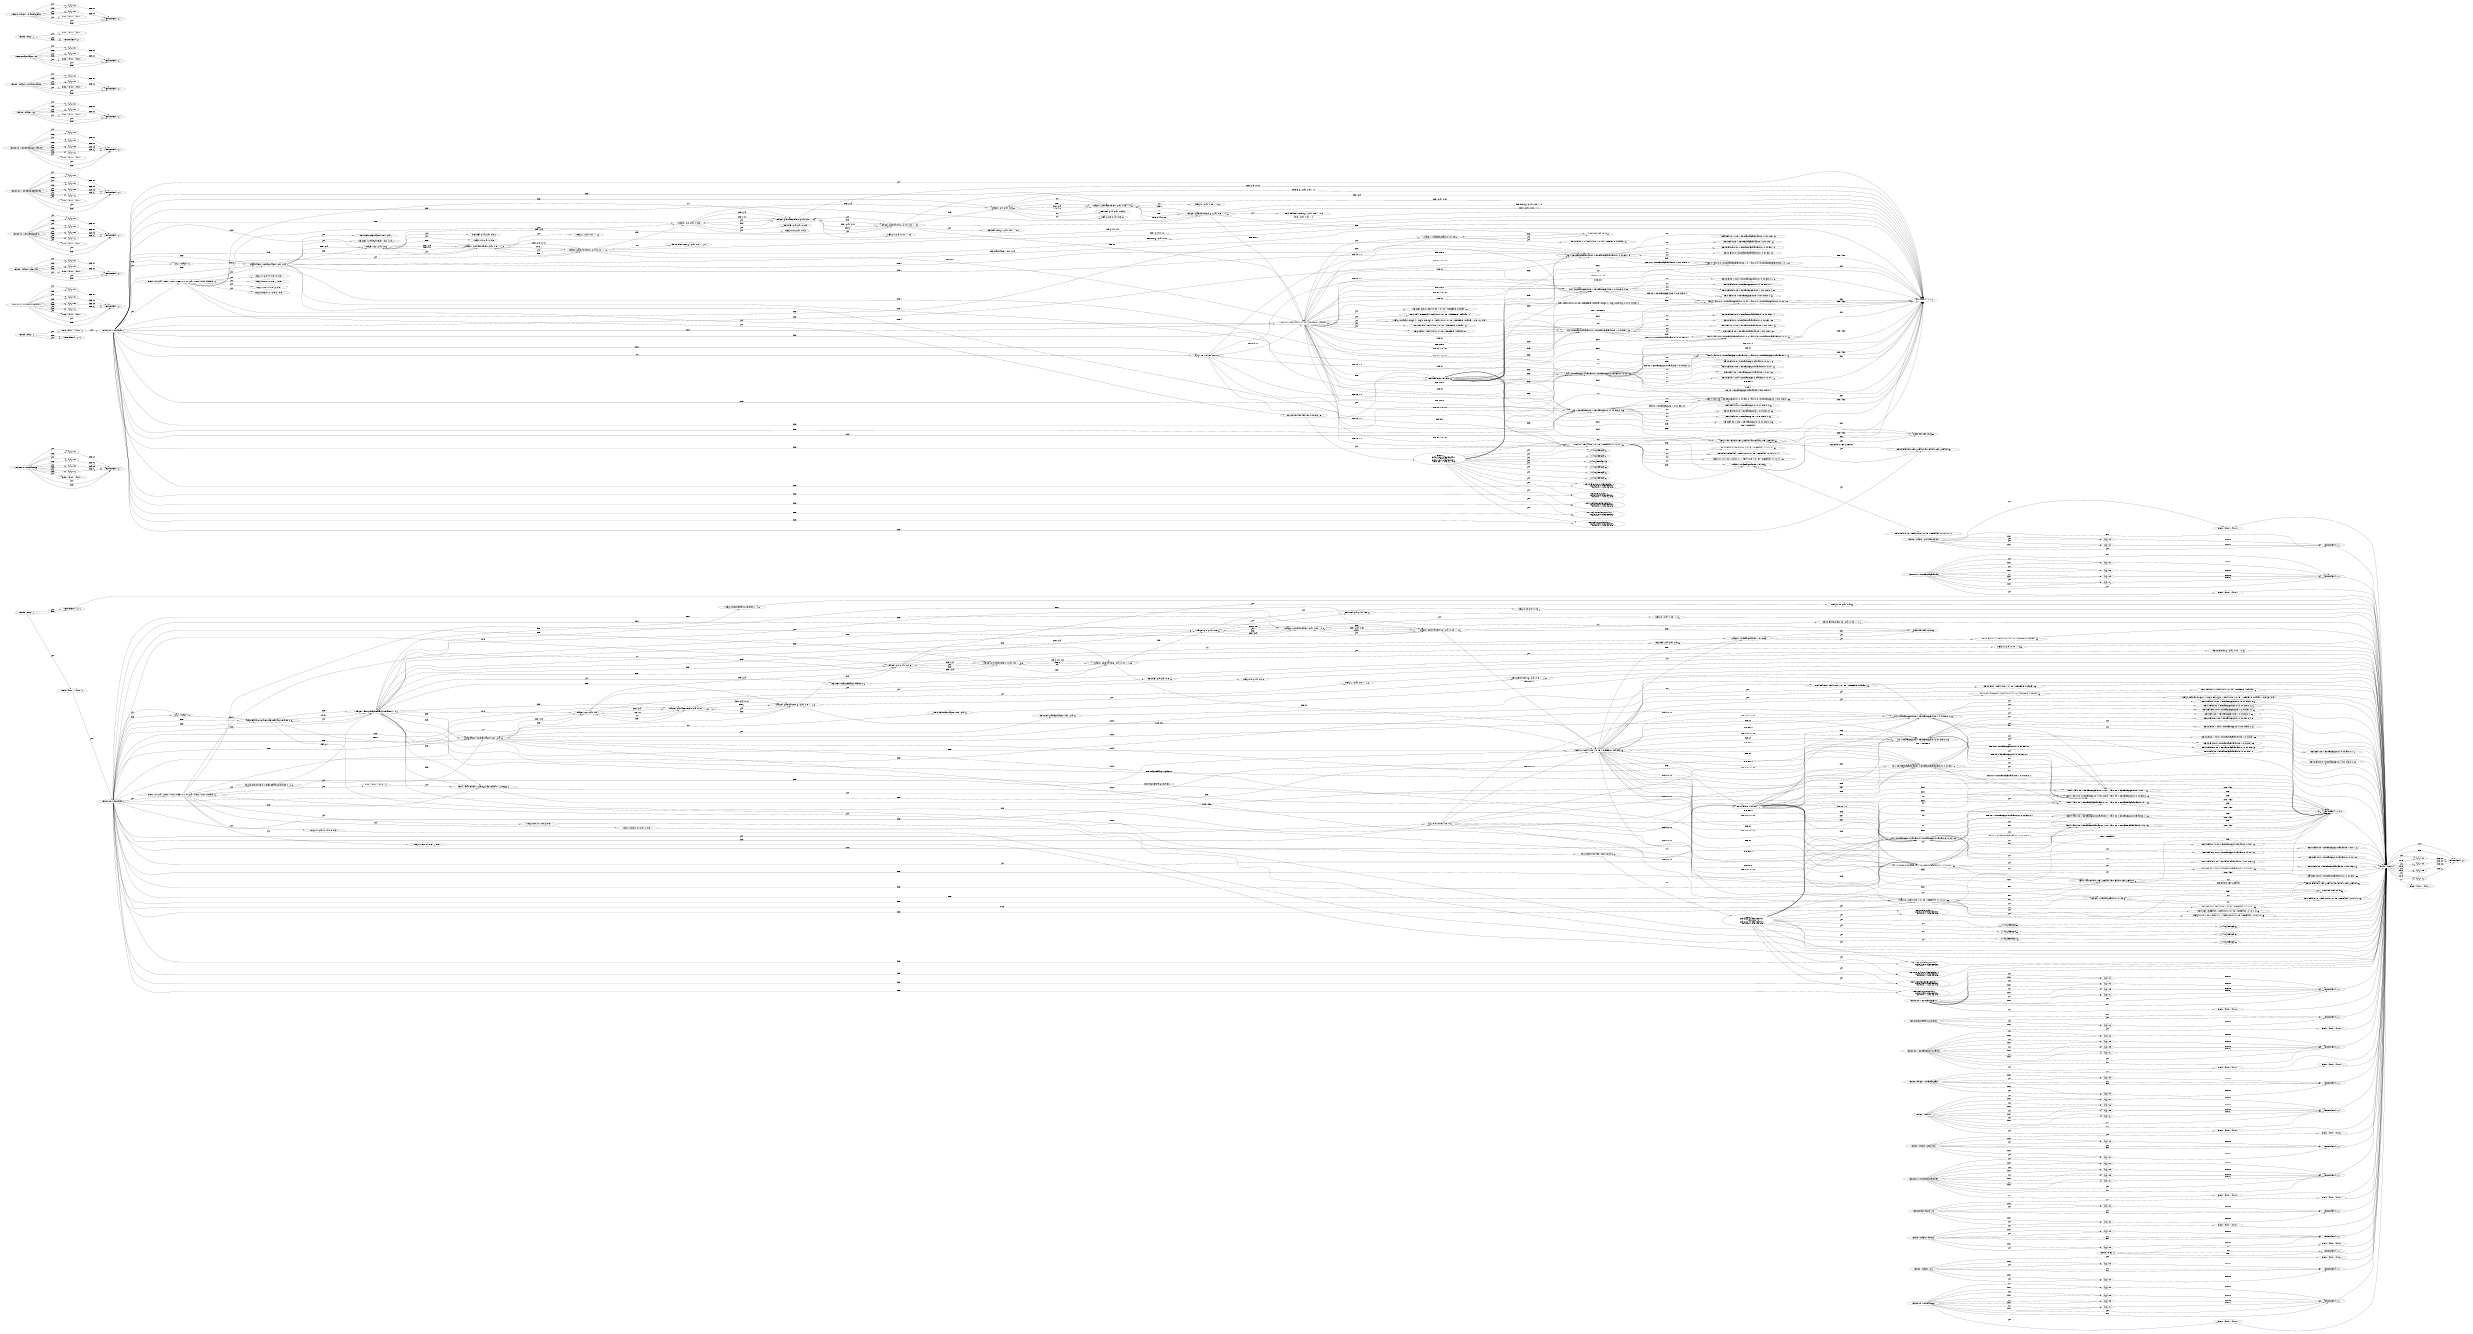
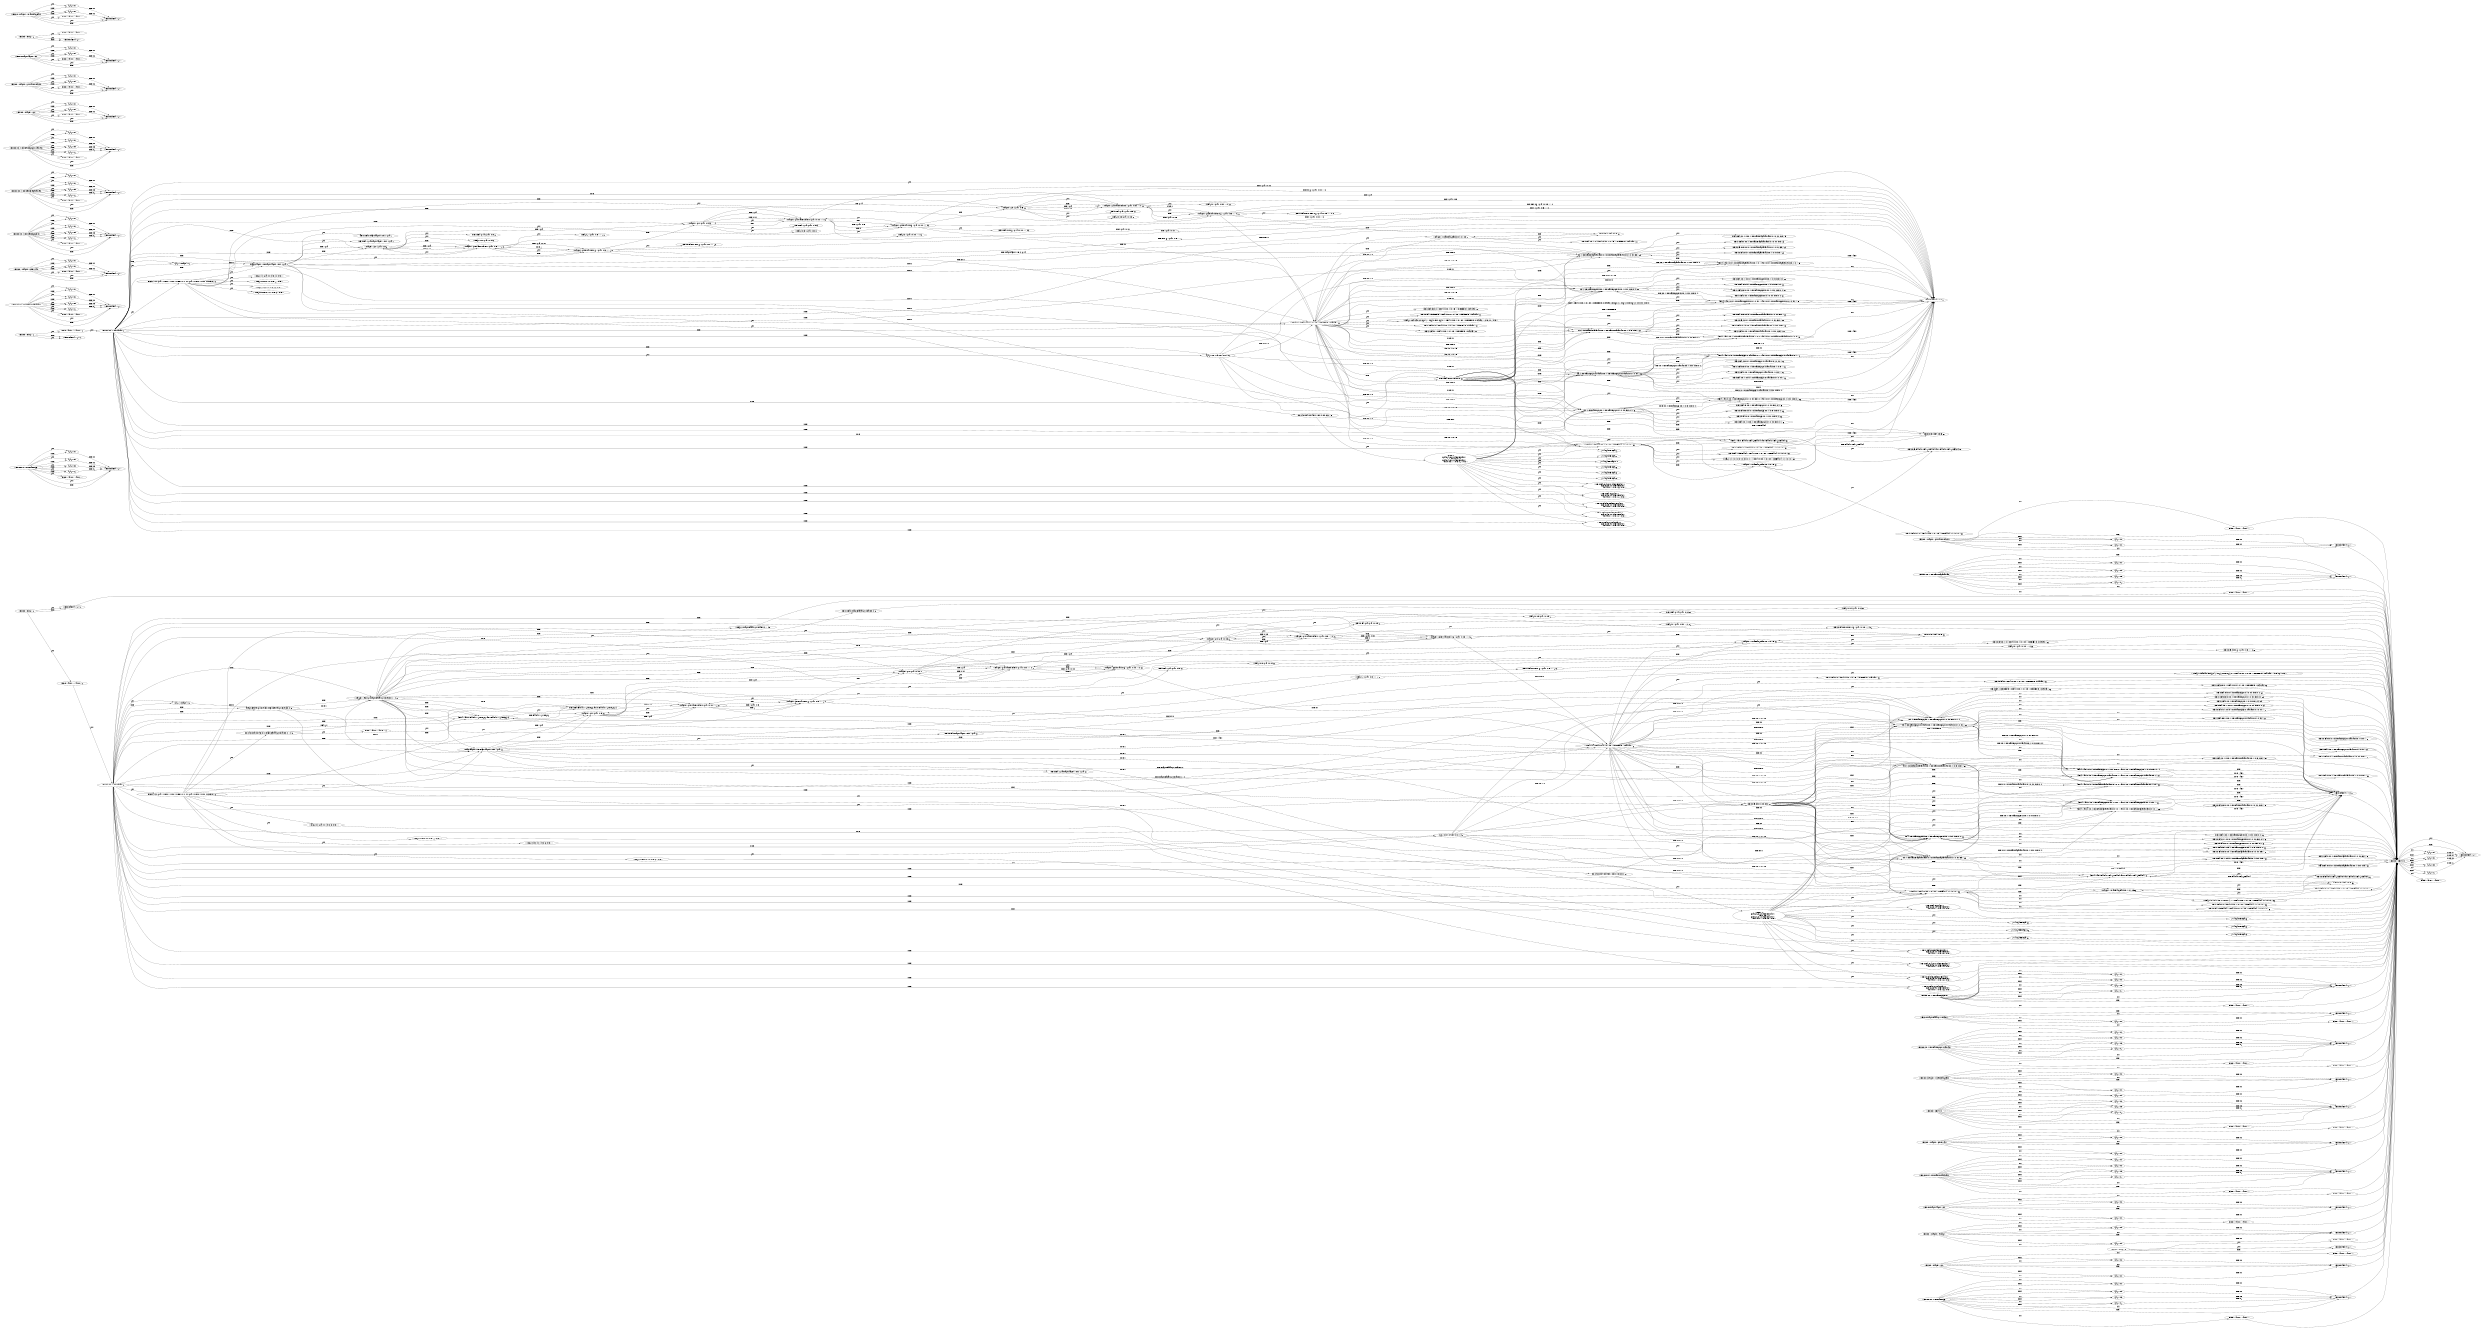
node "(IDENTIFIER,ERROR_INVALID_DATA,return ERROR_INVALID_DATA;)": added
edge "(<operator>.lessThan,Stream_GetRemainingLength(s) < 1)" -> "(Stream_GetRemainingLength,Stream_GetRemainingLength(s))": removed, label "AST:"
